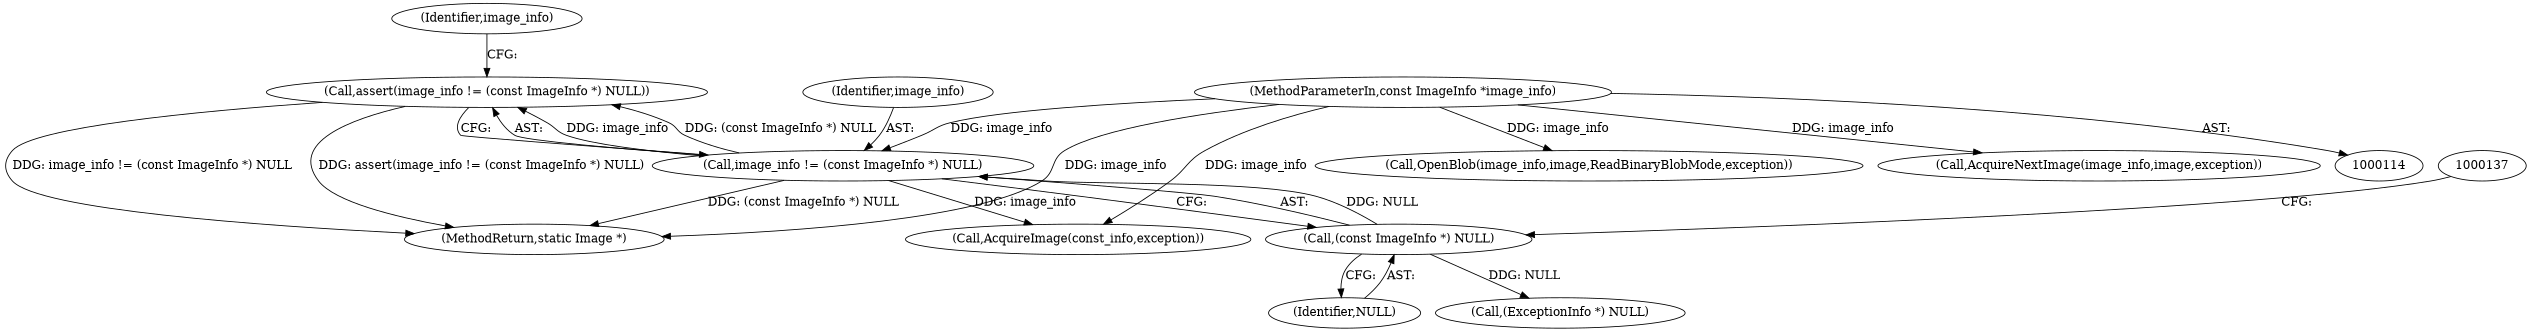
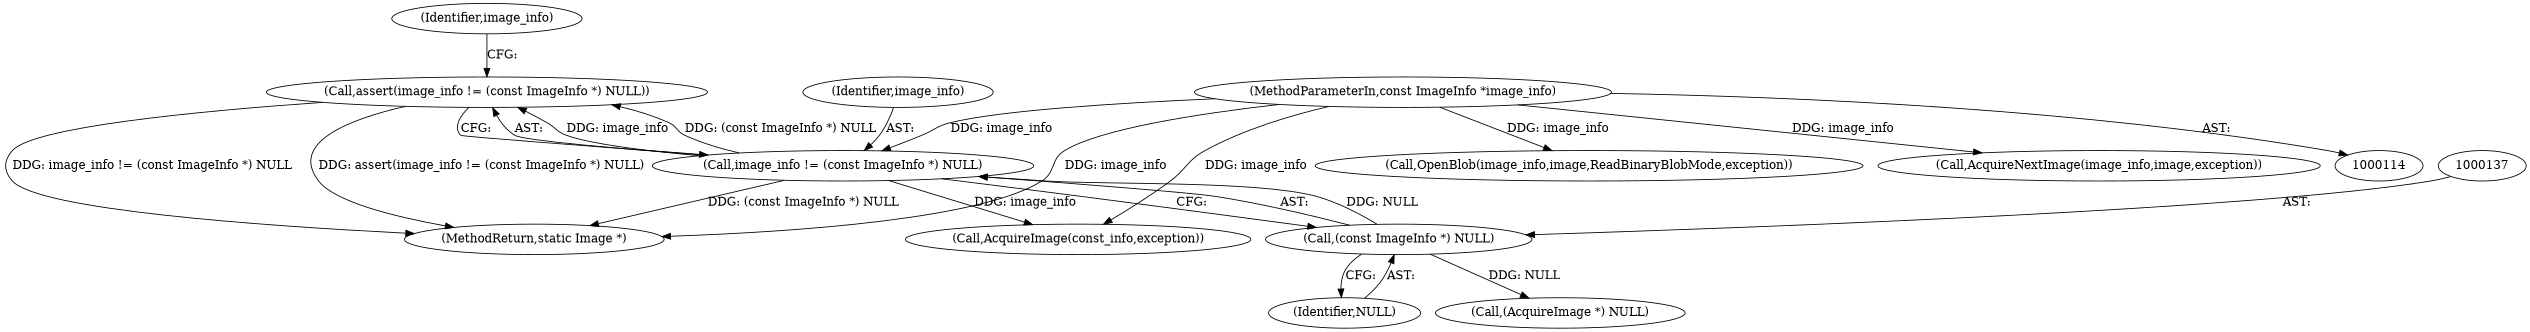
edge "1000137" -> "(Call,(const ImageInfo *) NULL)": label "CFG: " -> "AST: "
node "(Call,(ExceptionInfo *) NULL)": label "(Call,(ExceptionInfo *) NULL)" -> "(Call,(AcquireImage *) NULL)"
